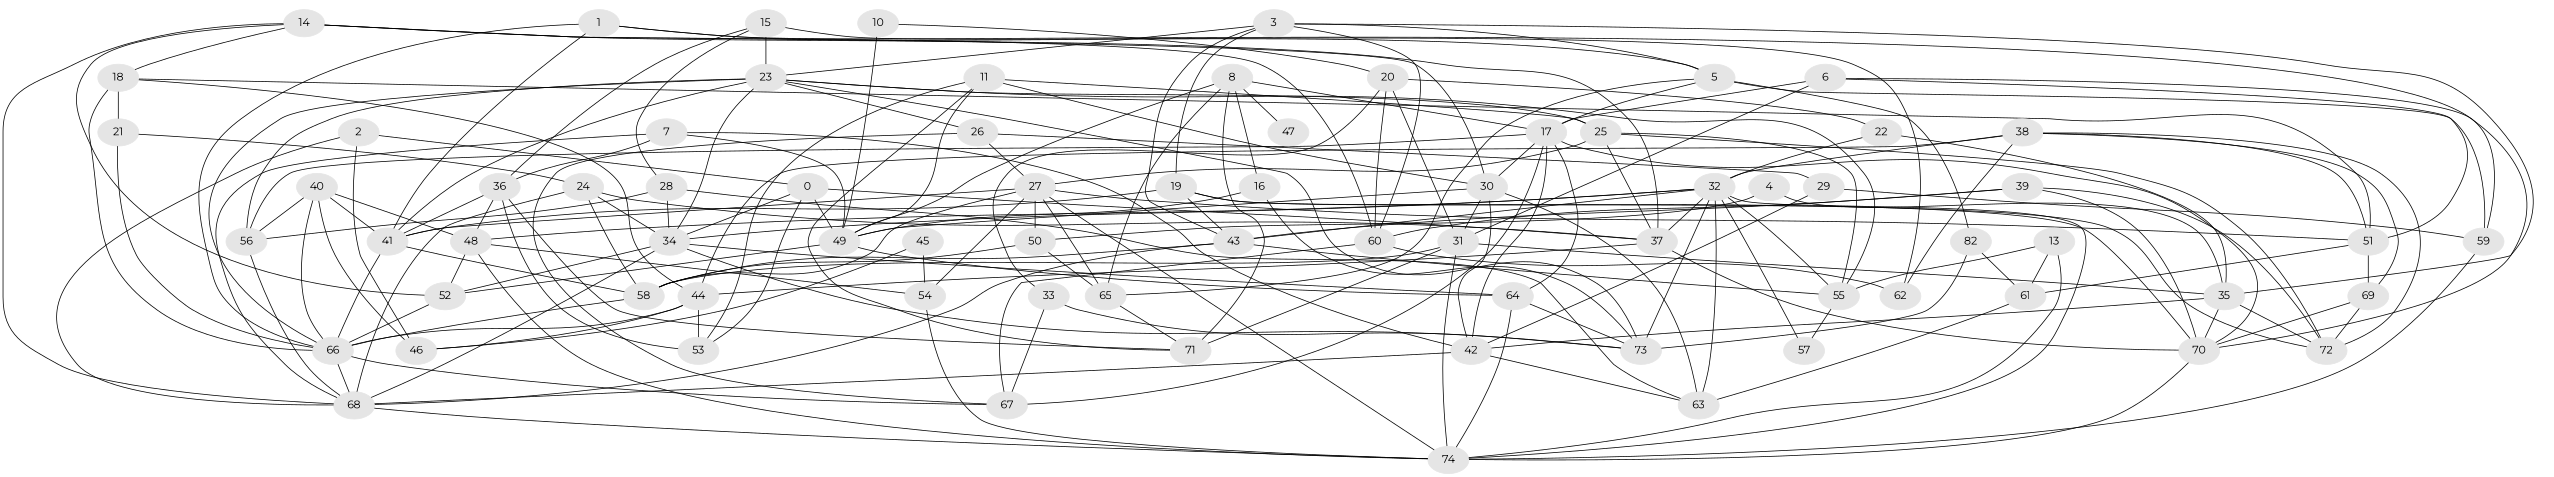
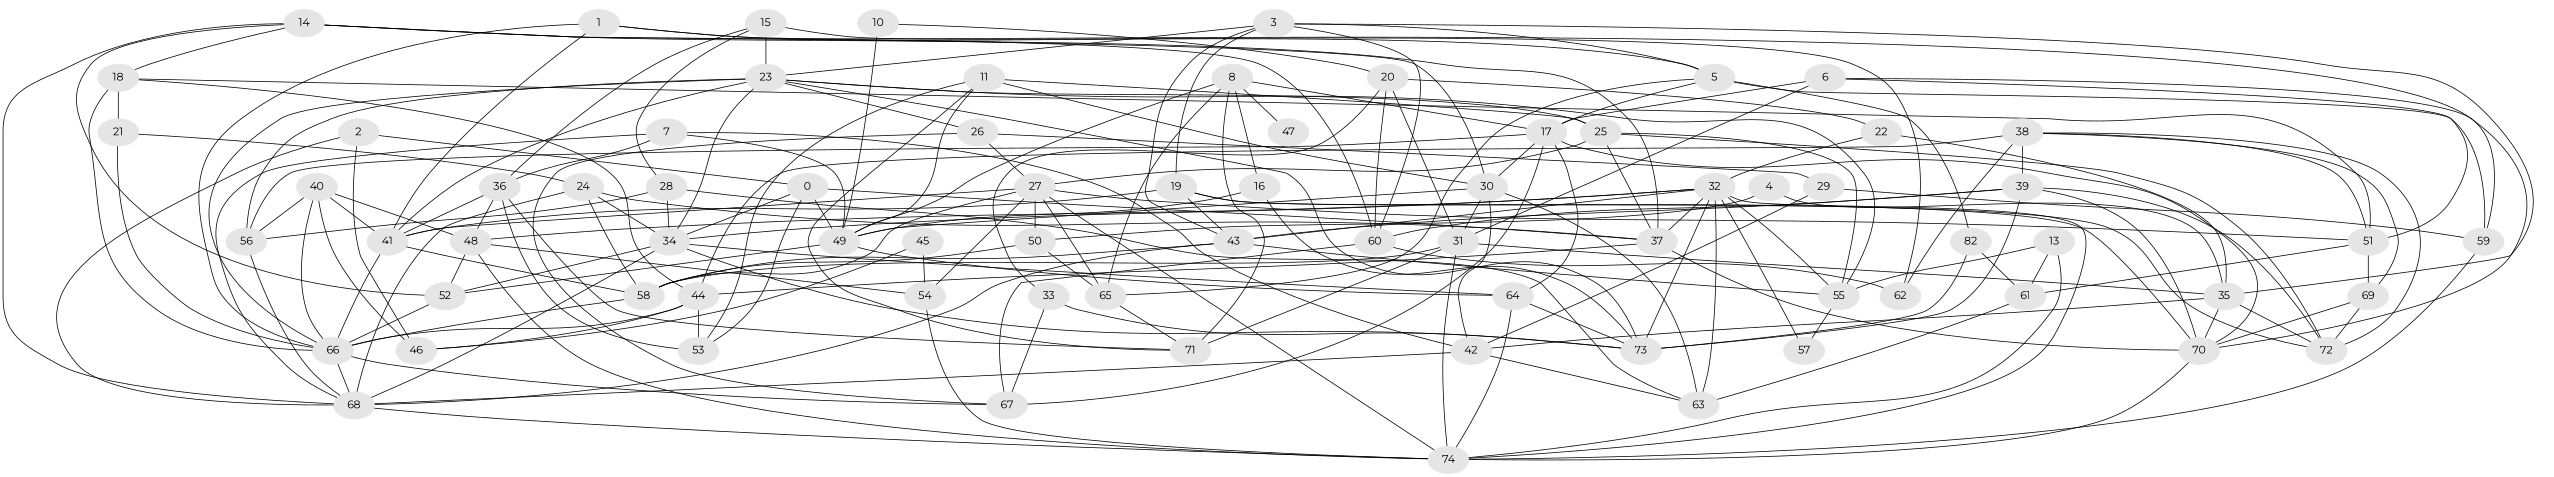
edge "38" -- "32": now "38" -- "39"
edge "17" -- "42": removed
edge "39" -- "73": added
